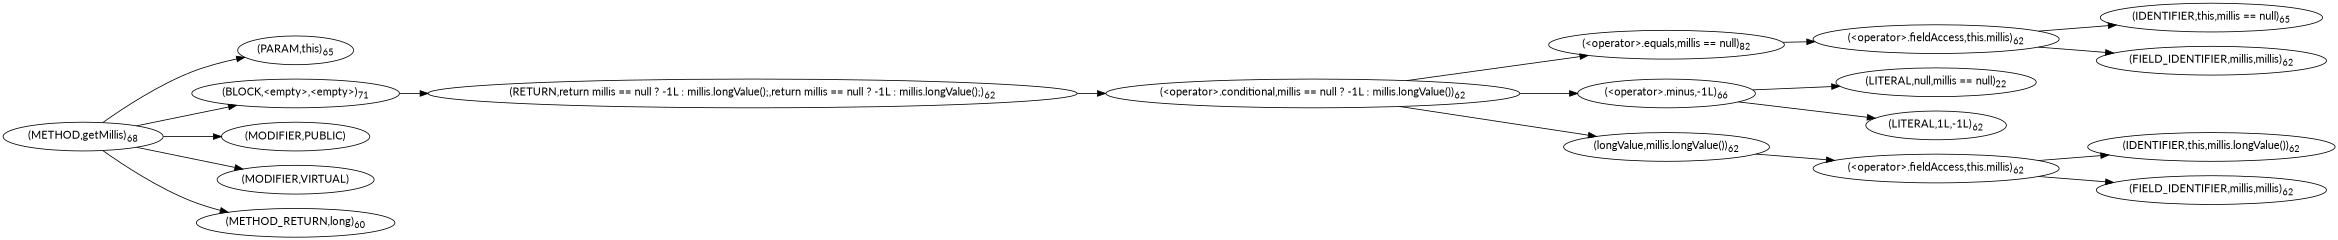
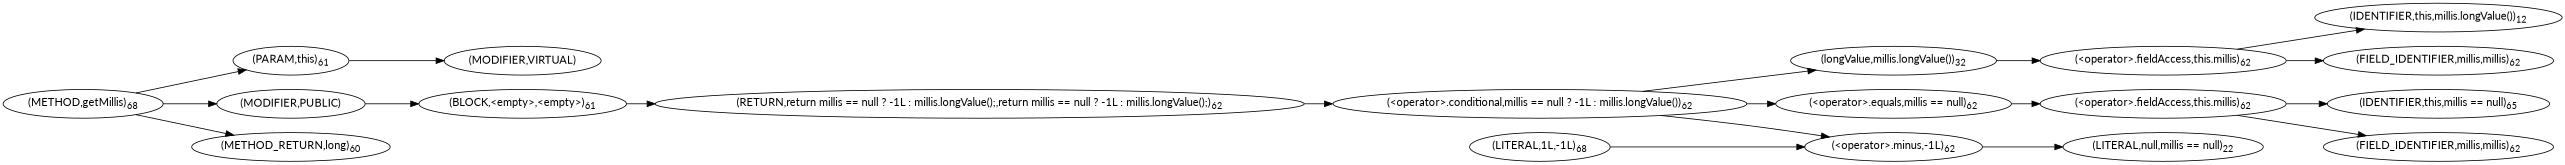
node "(<operator>.equals,millis == null)": text "82" -> "62"
node "(PARAM,this)": text "65" -> "61"
node "(BLOCK,<empty>,<empty>)": text "71" -> "61"
node "(<operator>.minus,-1L)": text "66" -> "62"
edge "(<operator>.minus,-1L)" -> "(LITERAL,1L,-1L)": reversed
edge "(METHOD,getMillis)" -> "(BLOCK,<empty>,<empty>)": now "(MODIFIER,PUBLIC)" -> "(BLOCK,<empty>,<empty>)"
node "(LITERAL,1L,-1L)": text "62" -> "68"
node "(longValue,millis.longValue())": text "62" -> "32"
node "(IDENTIFIER,this,millis.longValue())": text "62" -> "12"
edge "(METHOD,getMillis)" -> "(MODIFIER,VIRTUAL)": now "(PARAM,this)" -> "(MODIFIER,VIRTUAL)"
